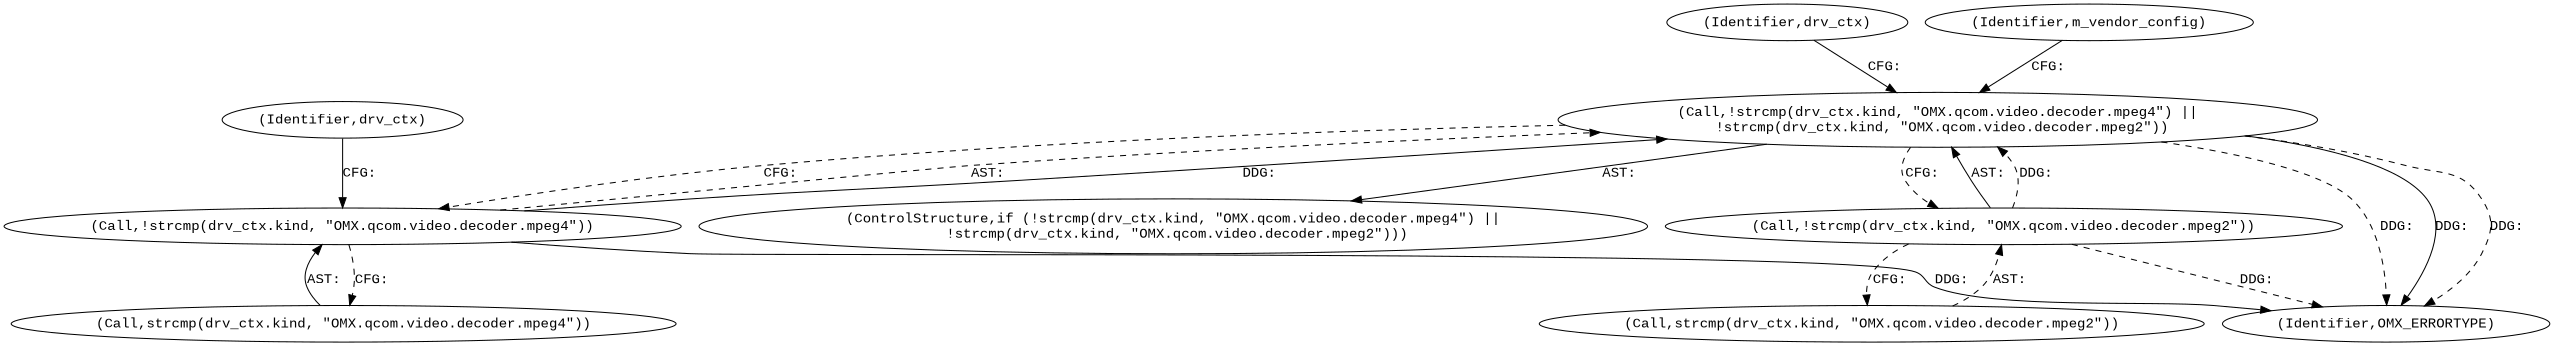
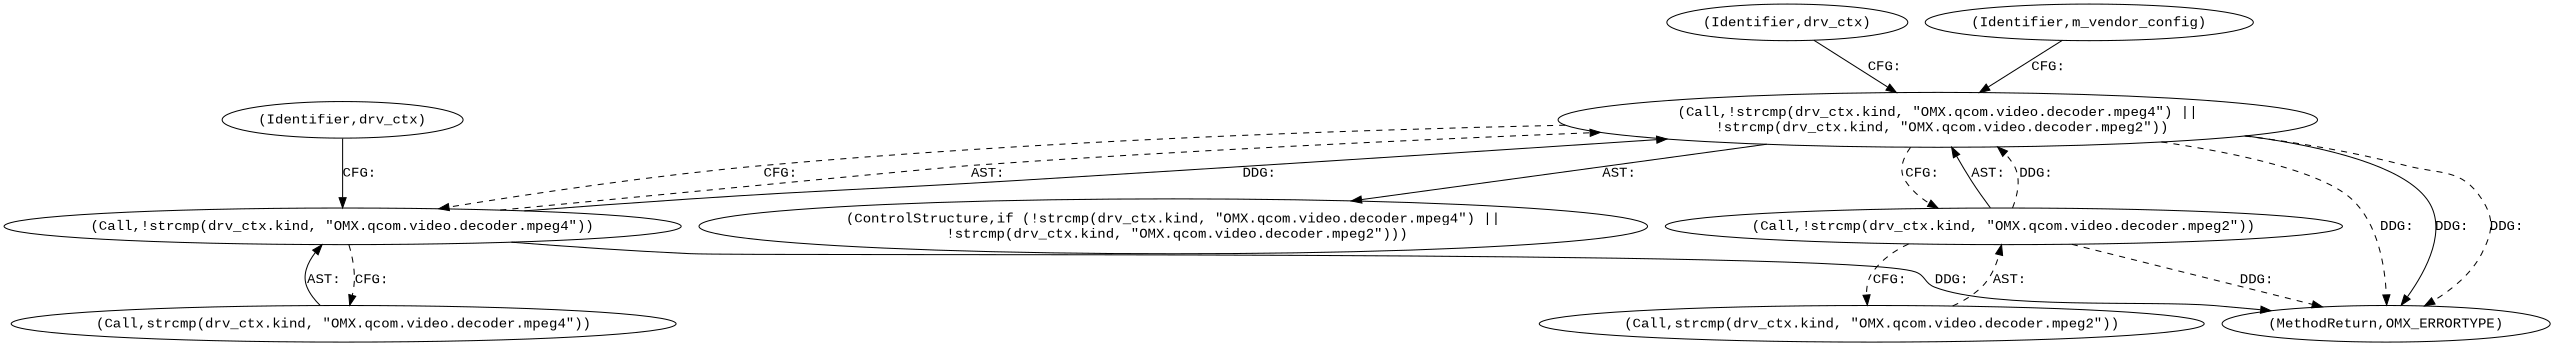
node "(Identifier,OMX_ERRORTYPE)": label "(Identifier,OMX_ERRORTYPE)" -> "(MethodReturn,OMX_ERRORTYPE)"
